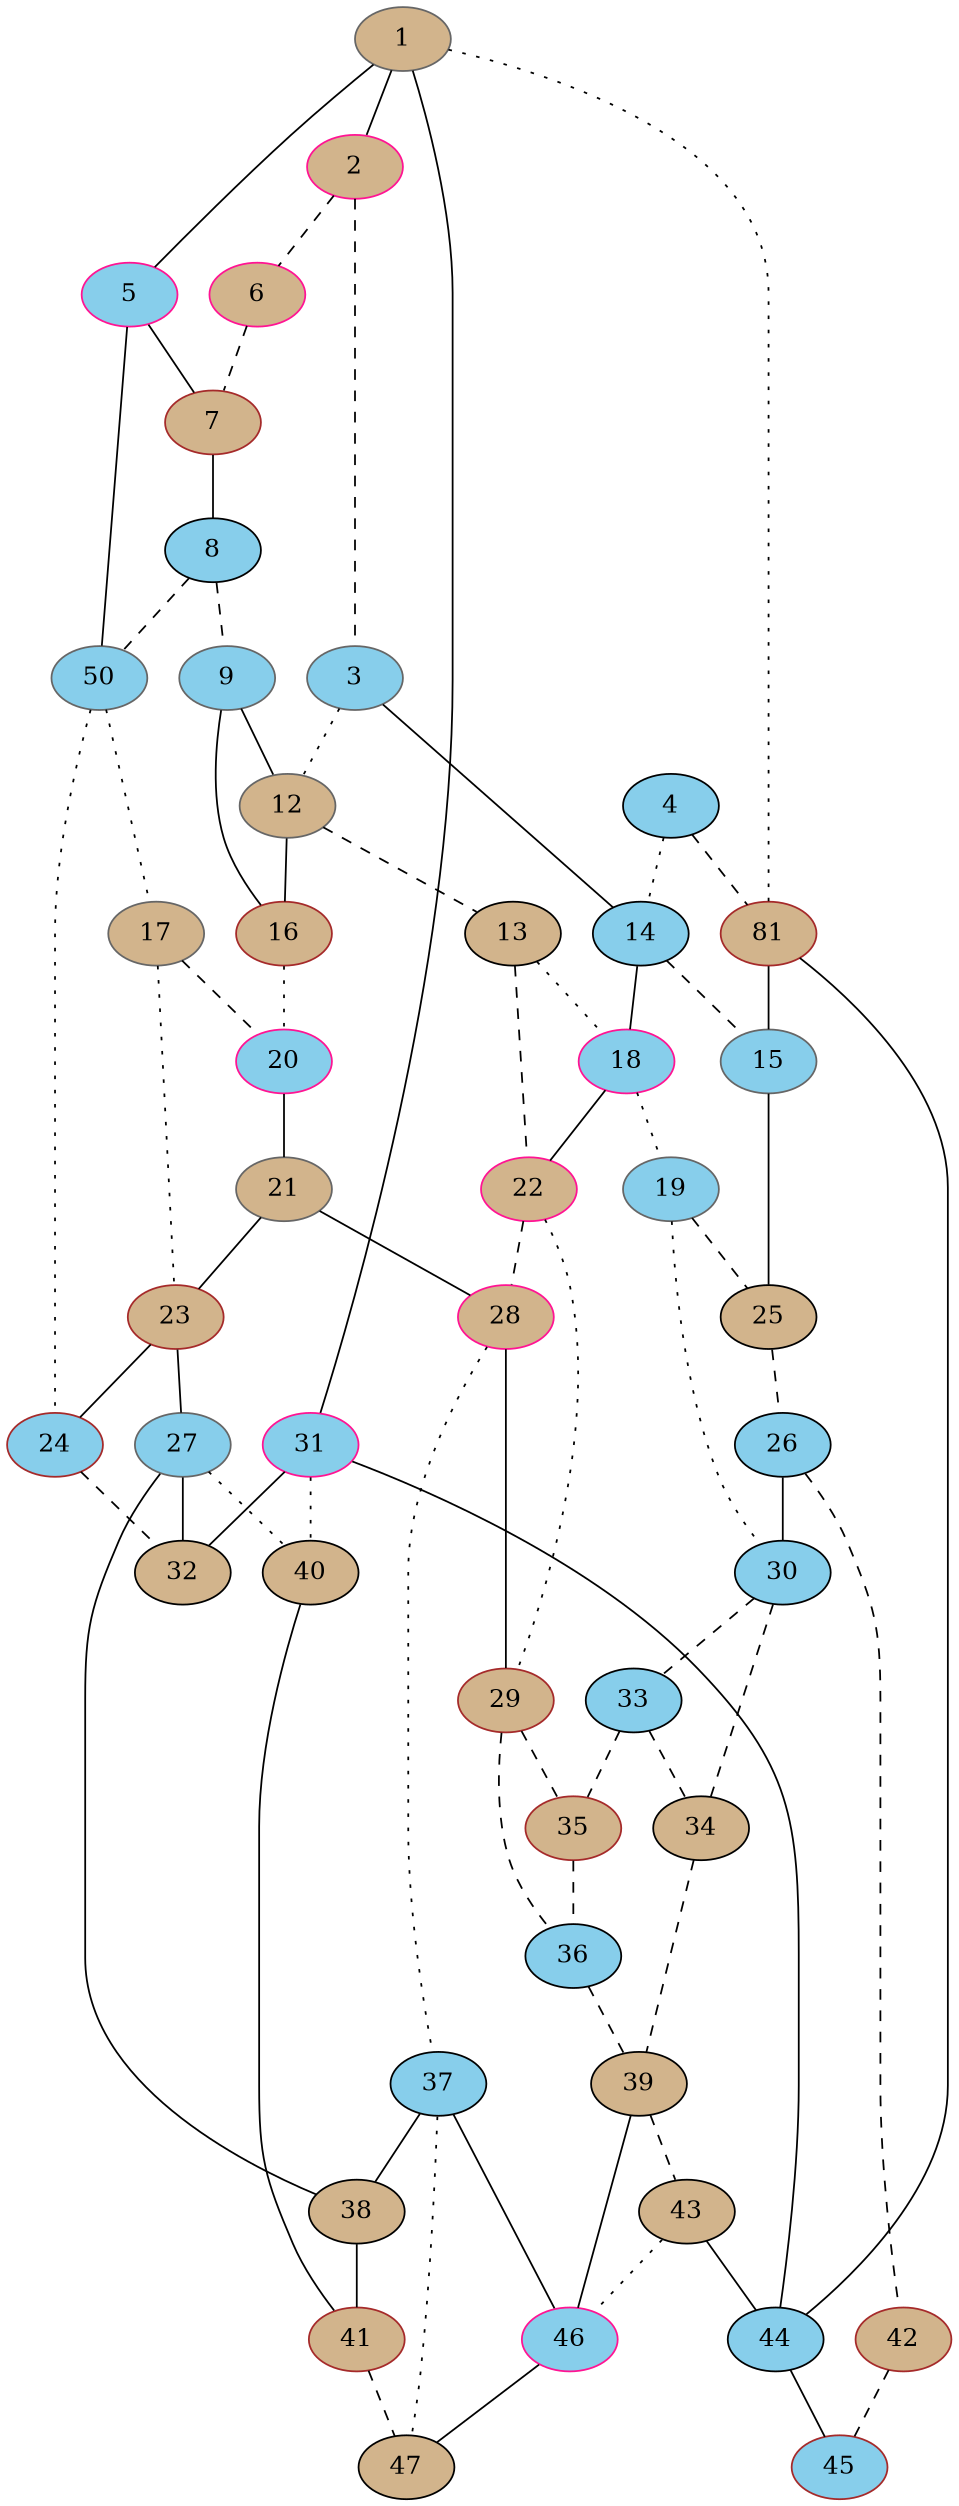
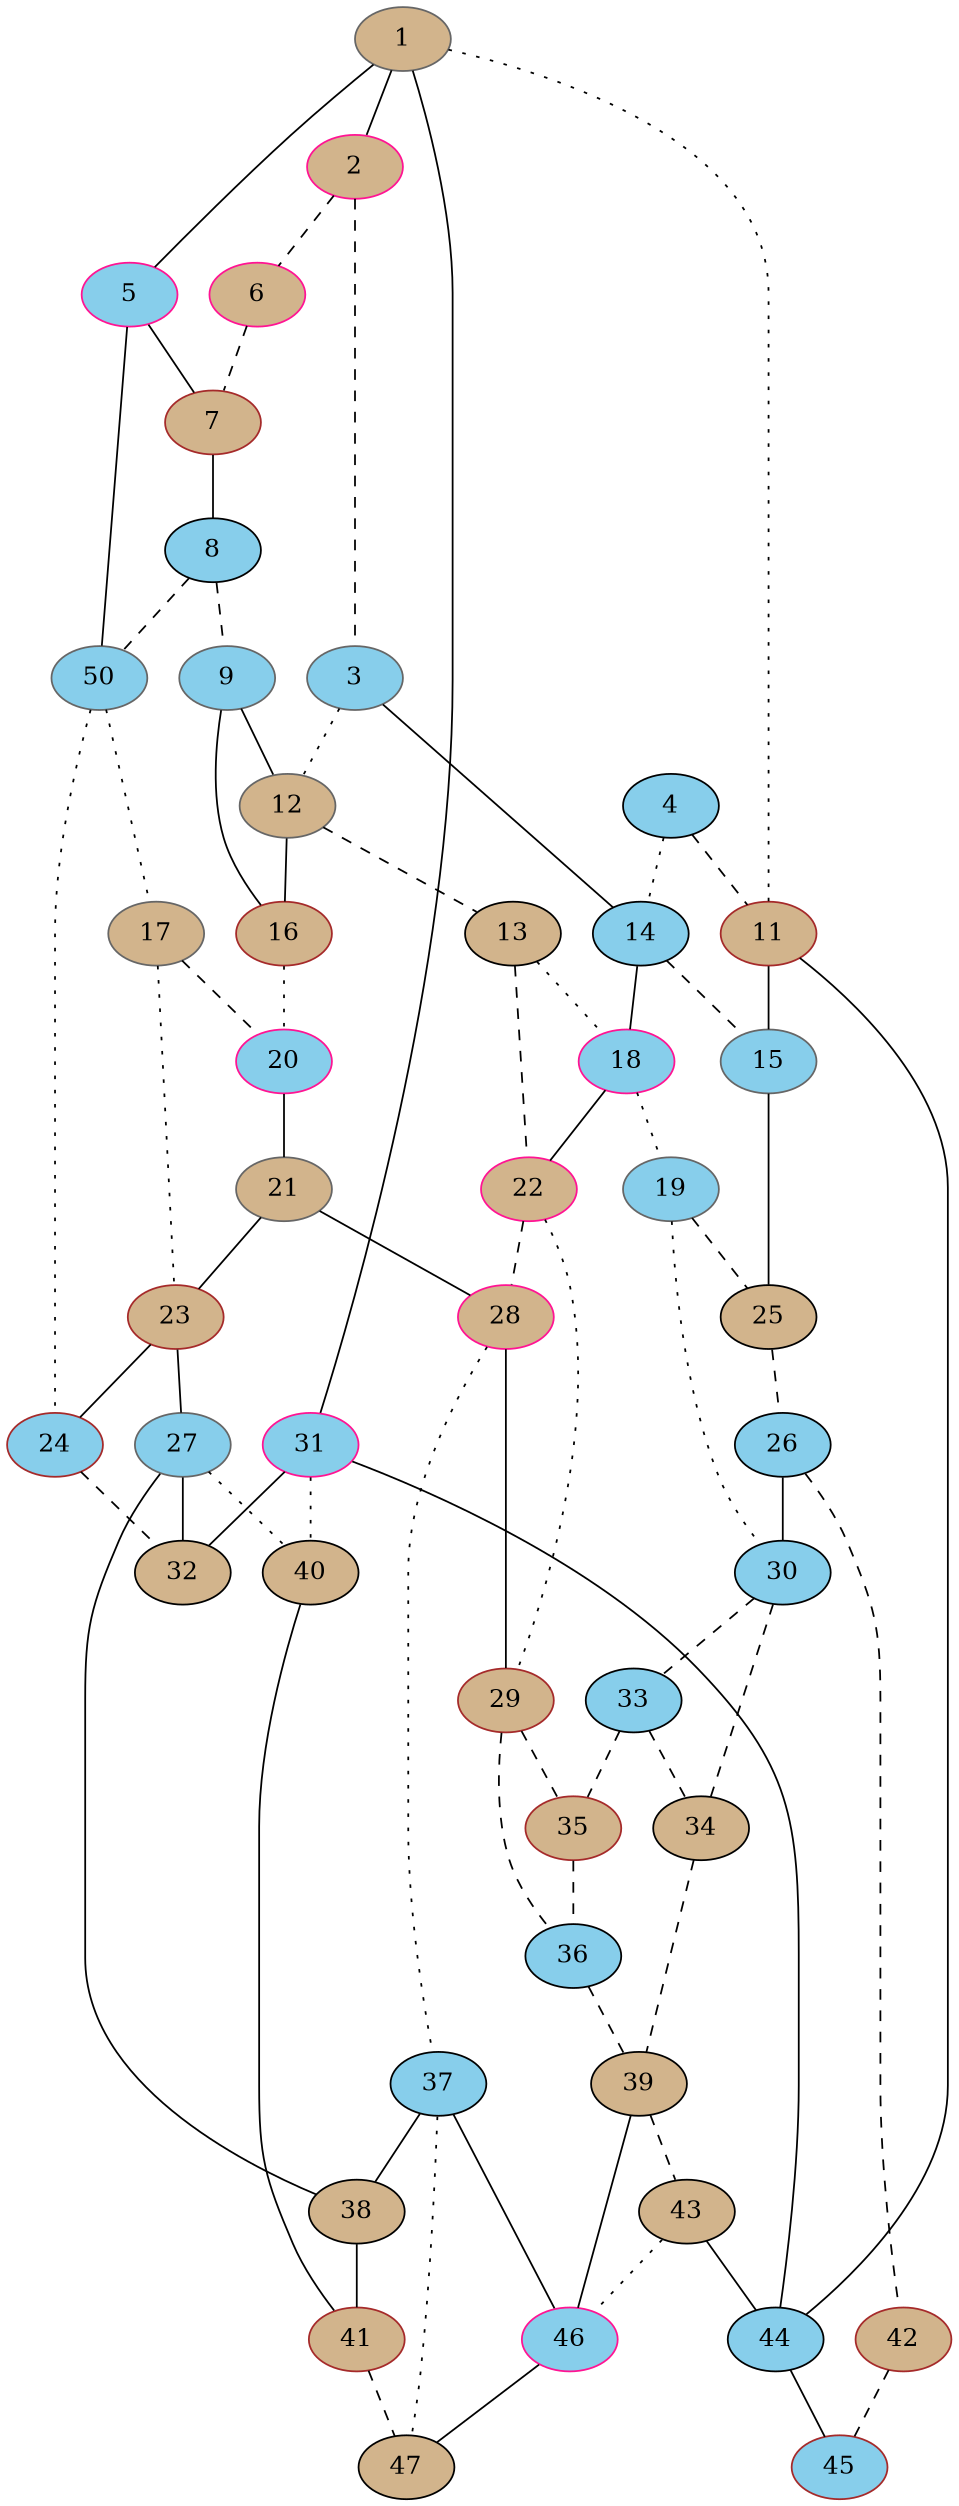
node "81": label "81" -> "11"
